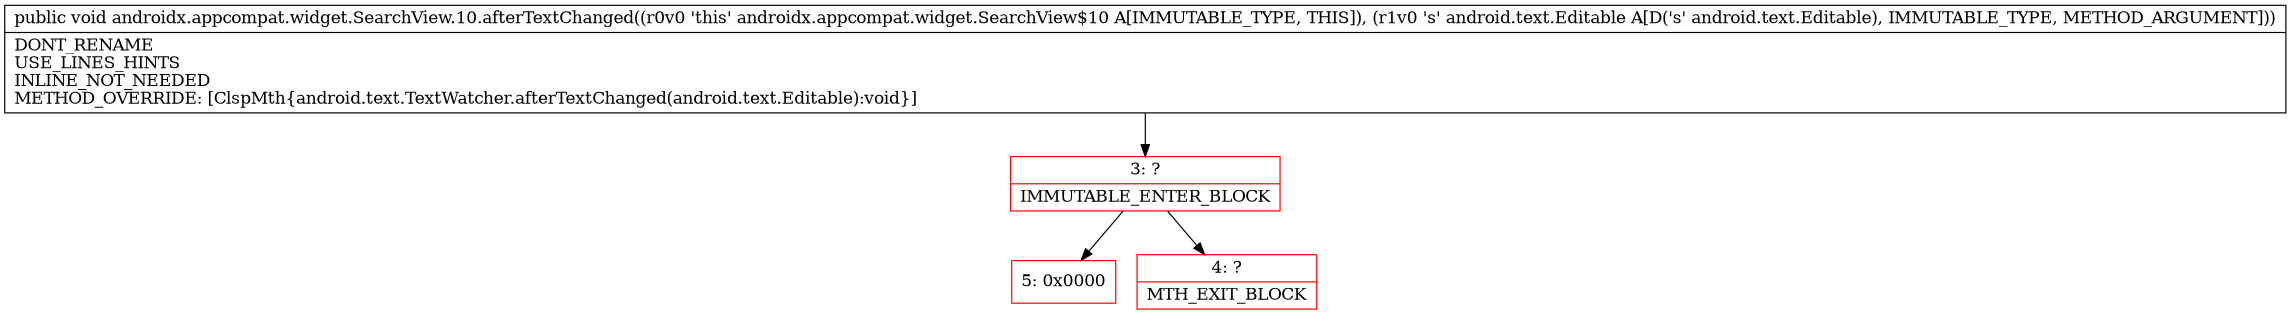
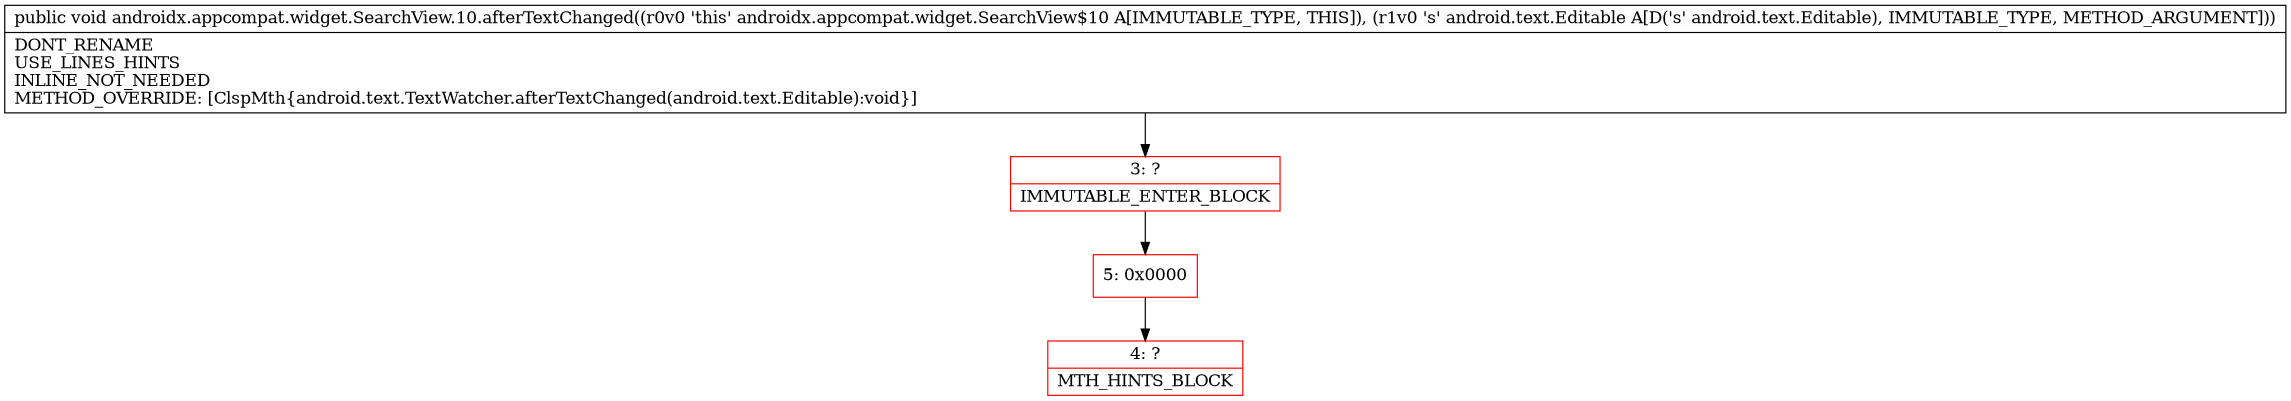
edge "3: ?" -> "4: ?": now "5: 0x0000" -> "4: ?"
node "4: ?": text "MTH_EXIT_BLOCK" -> "MTH_HINTS_BLOCK"
